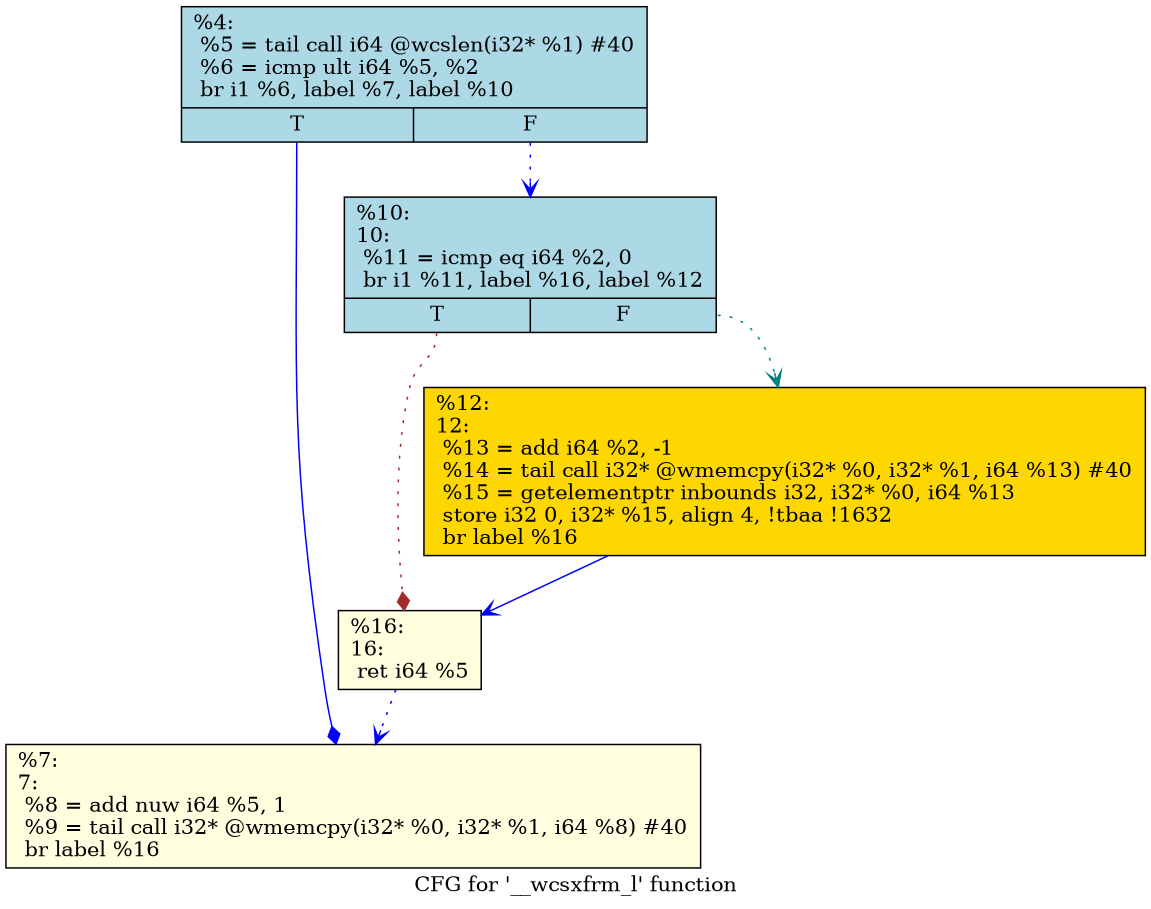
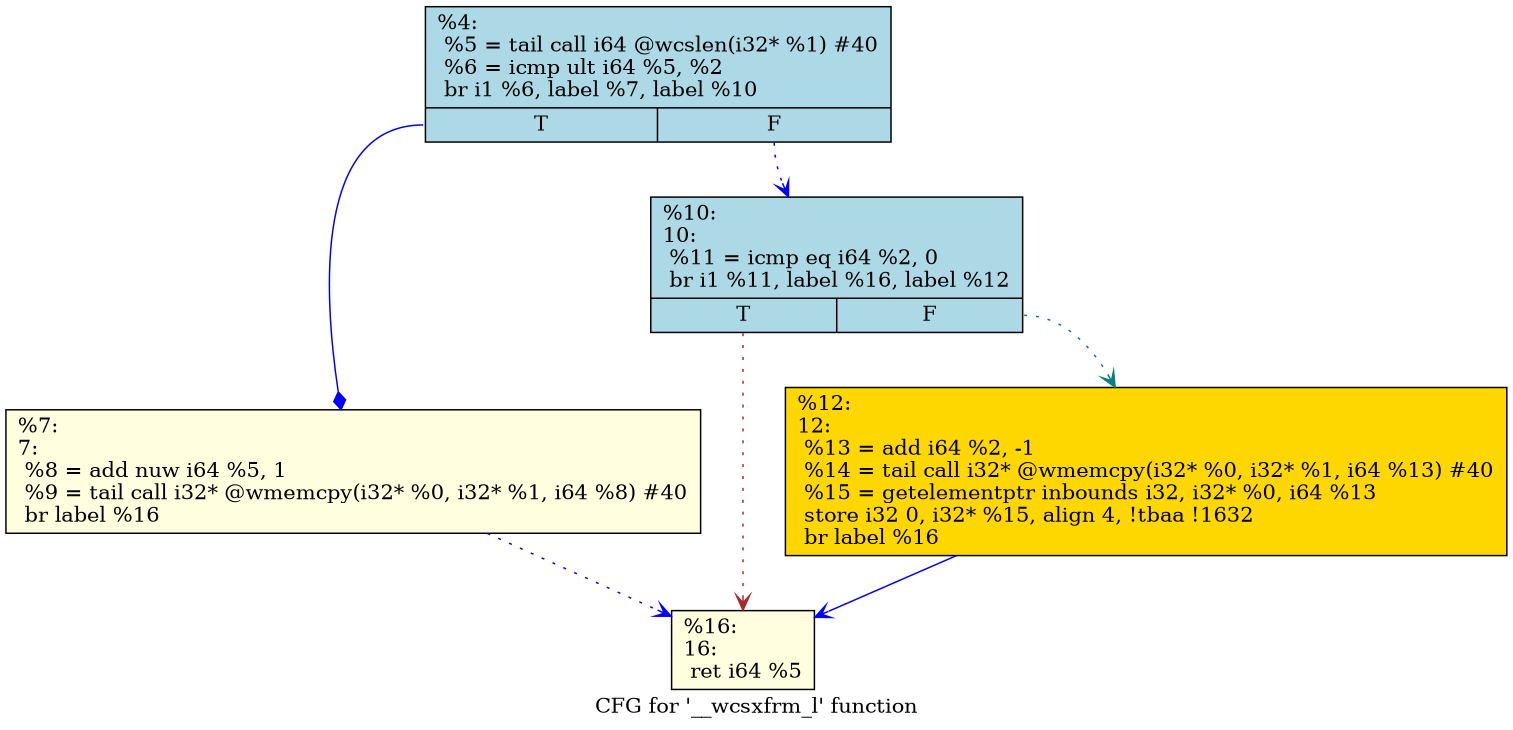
edge "%10:" -> "%16:": arrowhead diamond -> vee
edge "%16:" -> "%7:": reversed
